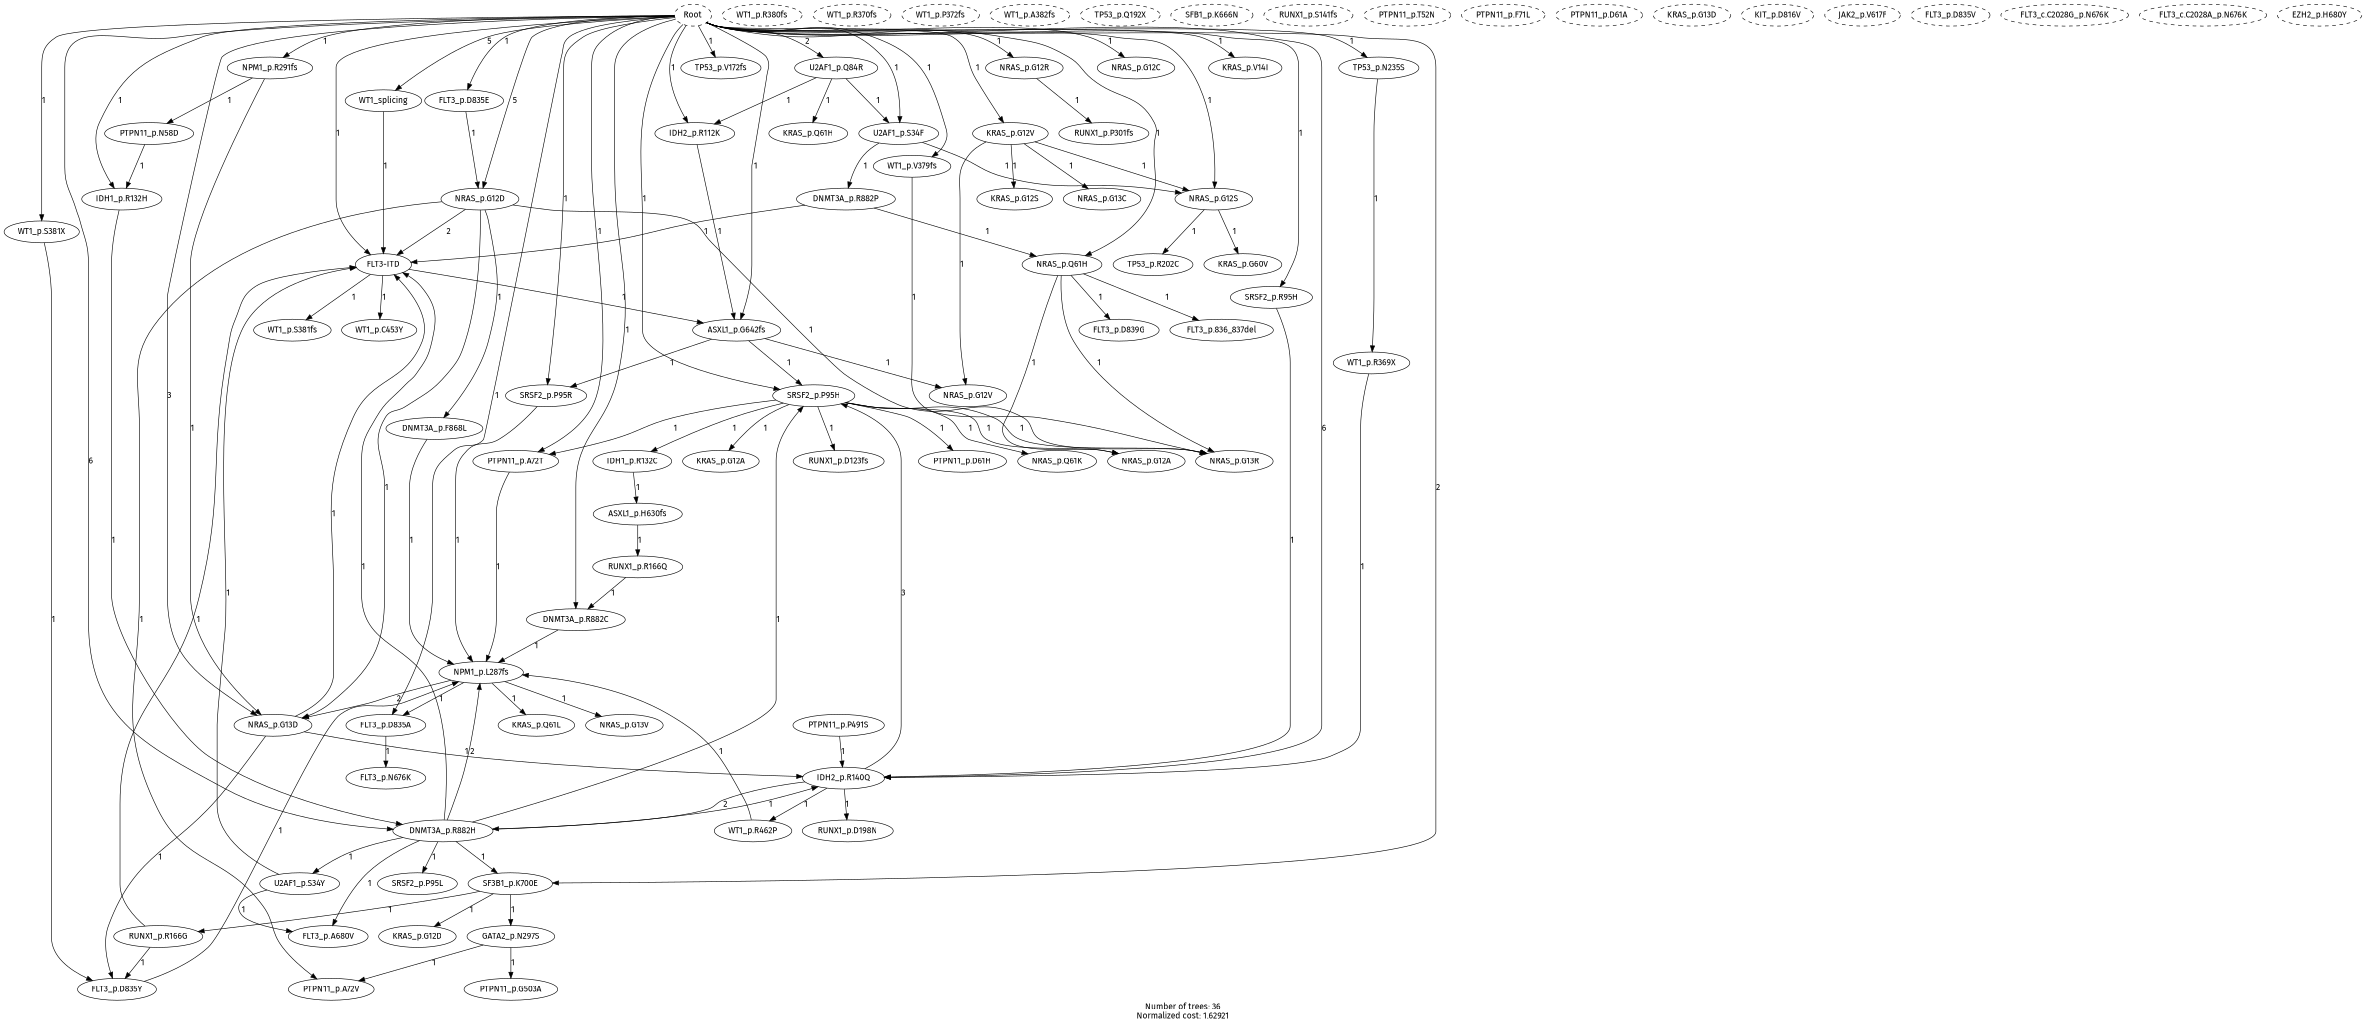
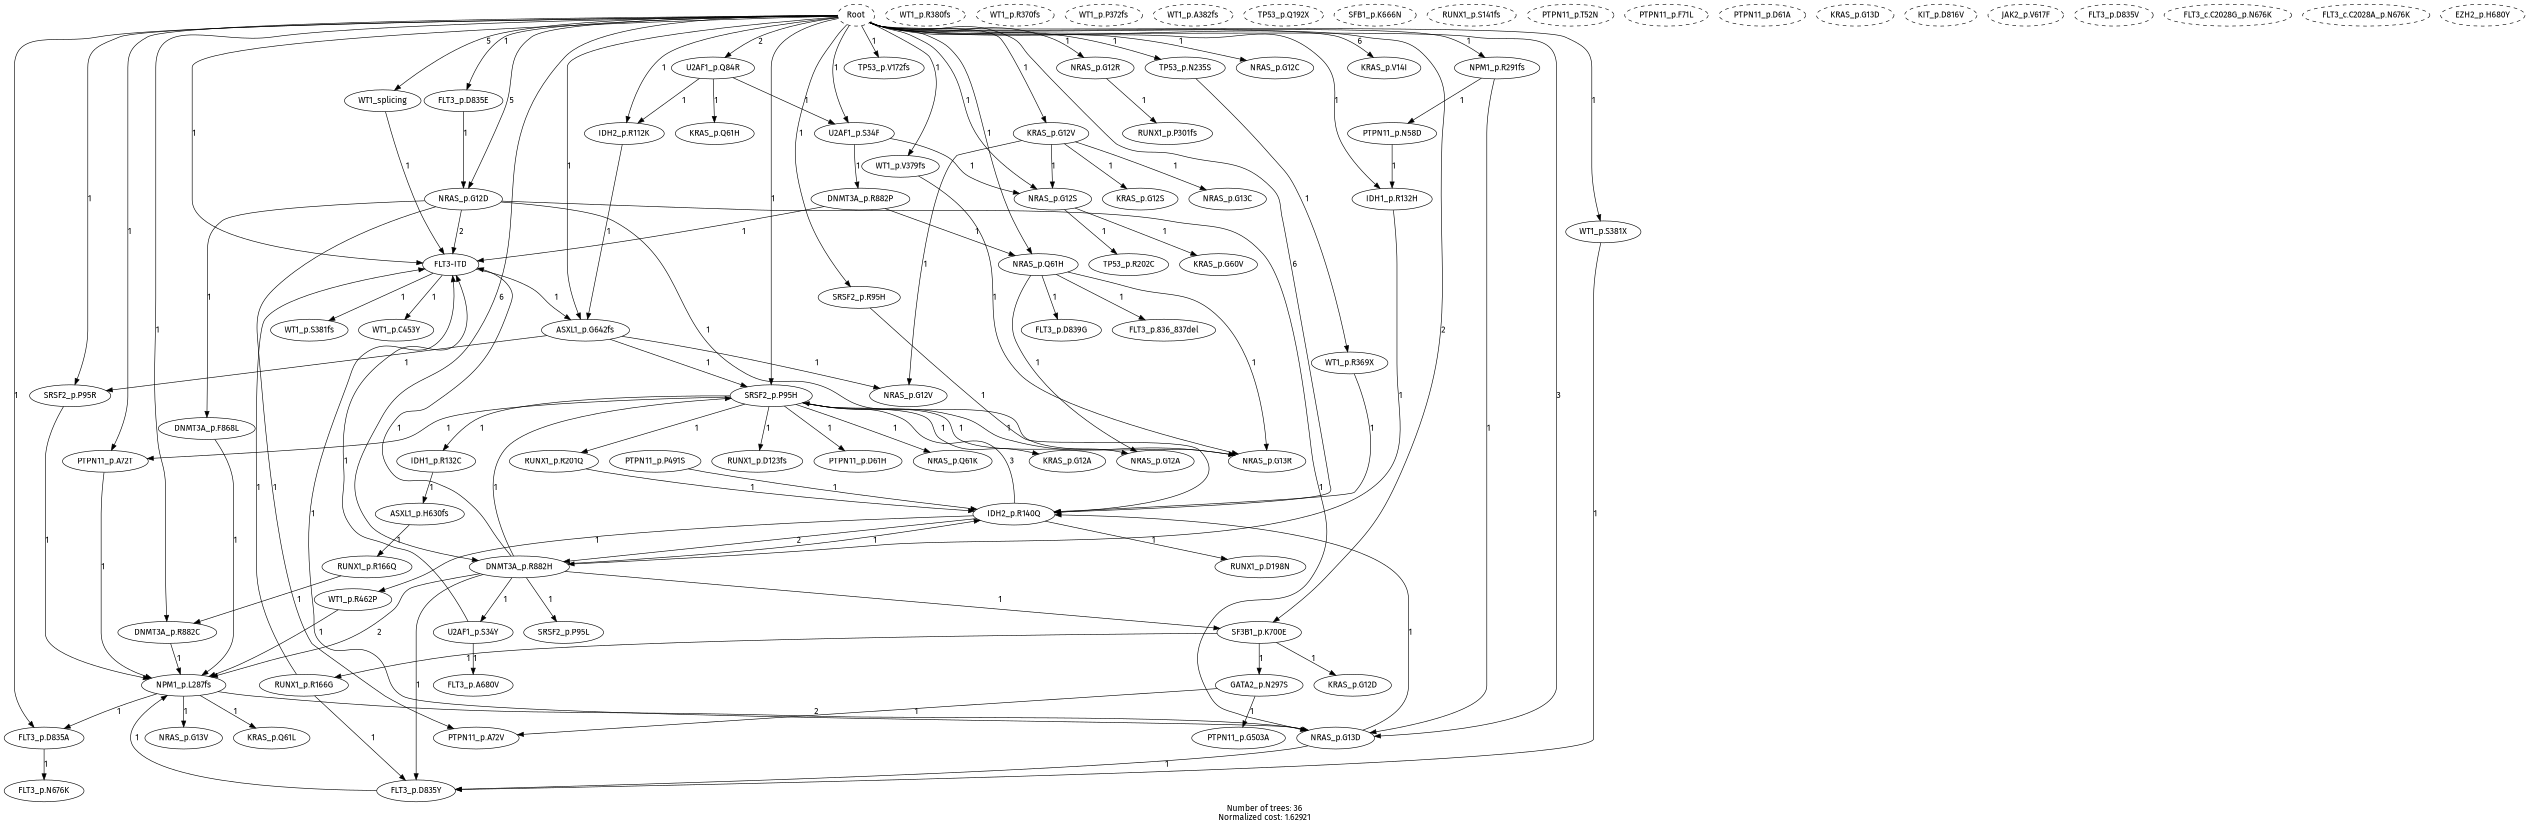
edge "Root" -> "KRAS_p.V14I": label "1" -> "6"
node "RUNX1_p.R201Q": added
edge "DNMT3A_p.R882H" -> "FLT3_p.A680V": now "DNMT3A_p.R882H" -> "FLT3_p.D835Y"
